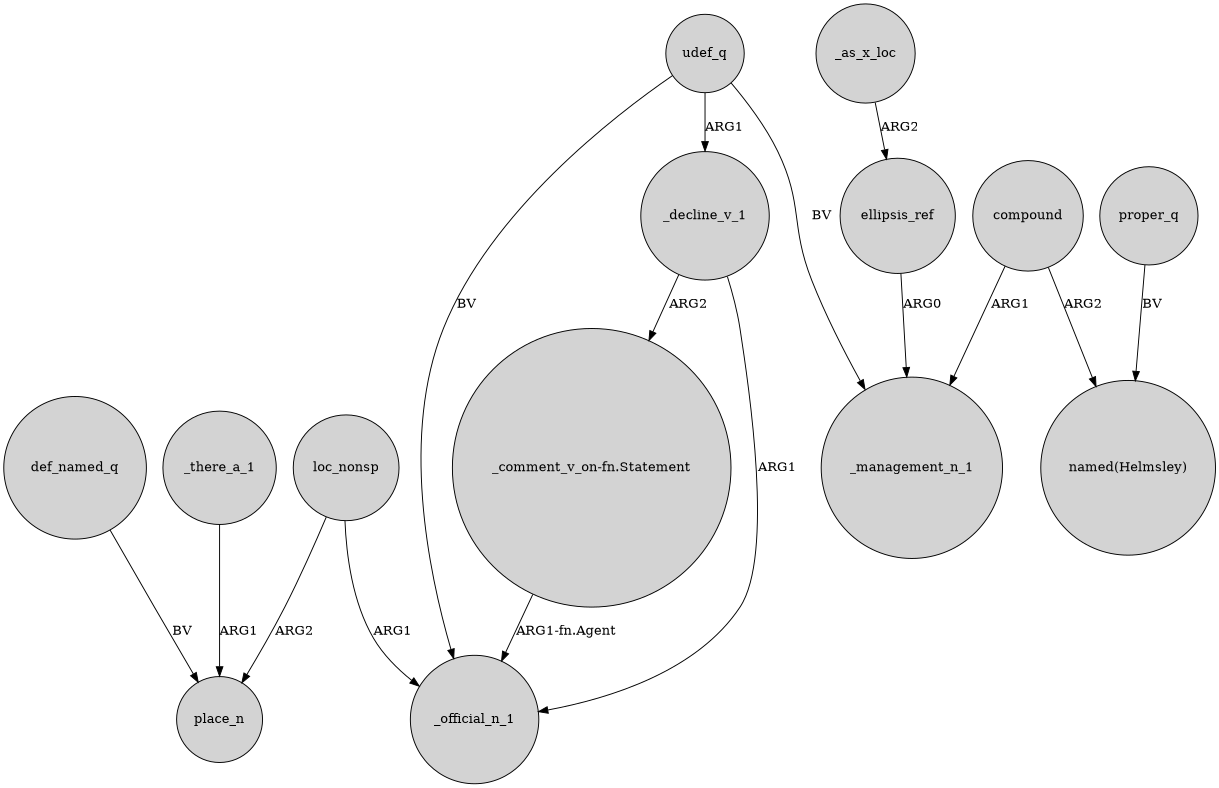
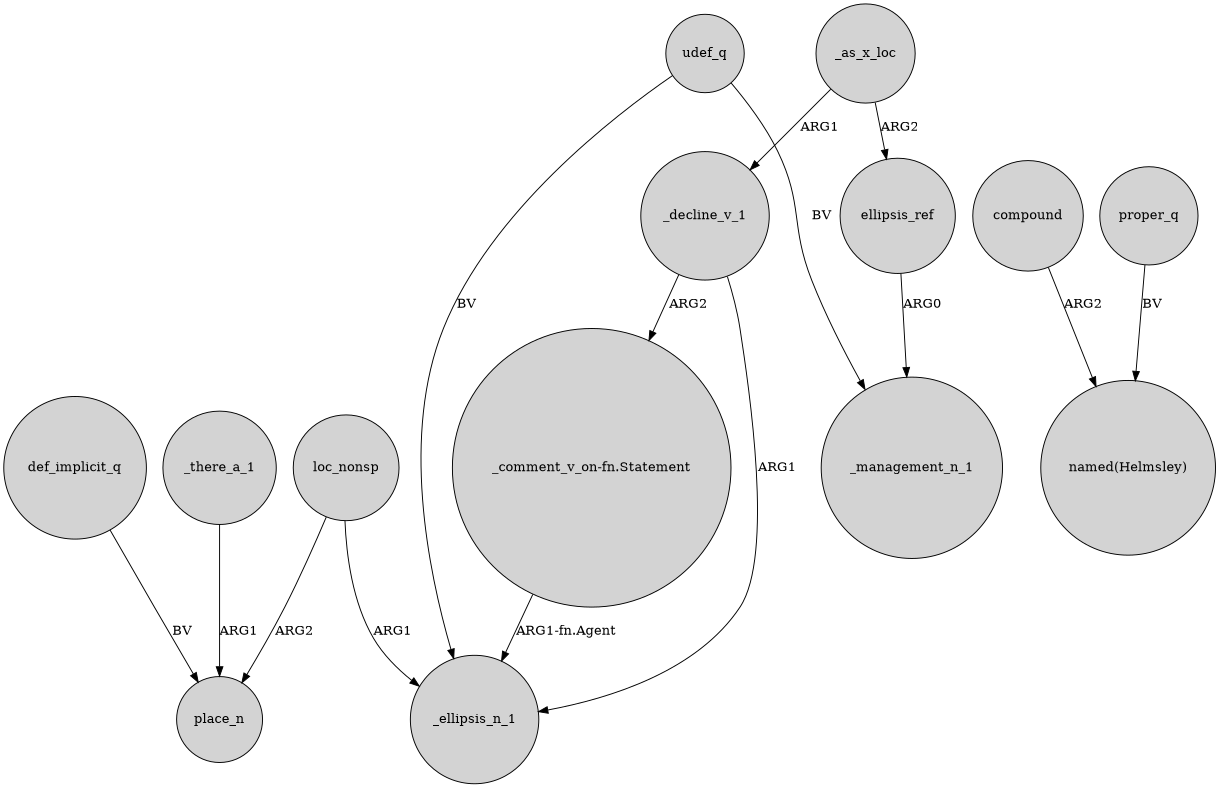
edge "udef_q" -> "_decline_v_1": now "_as_x_loc" -> "_decline_v_1"
edge "compound" -> "_management_n_1": removed, label "ARG1"
node "def_named_q": label "def_named_q" -> "def_implicit_q"
node "_official_n_1": label "_official_n_1" -> "_ellipsis_n_1"
